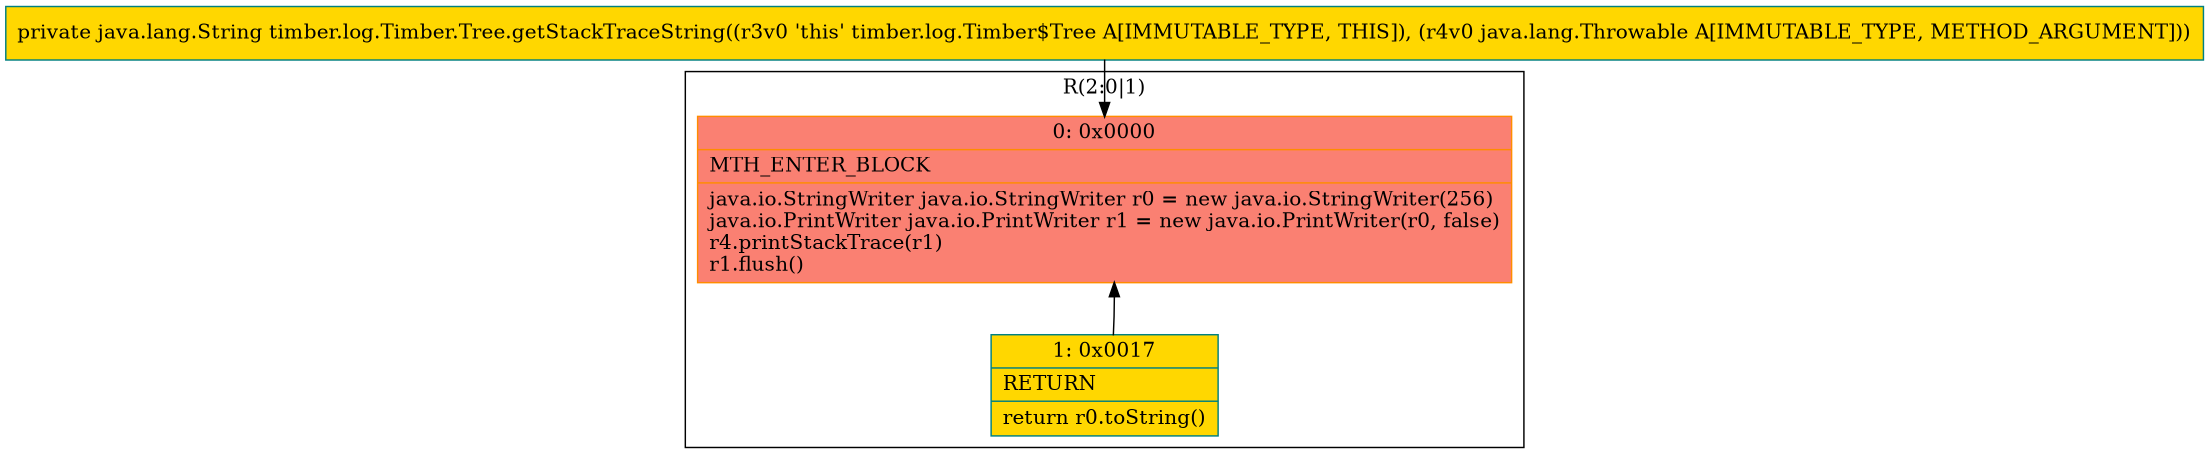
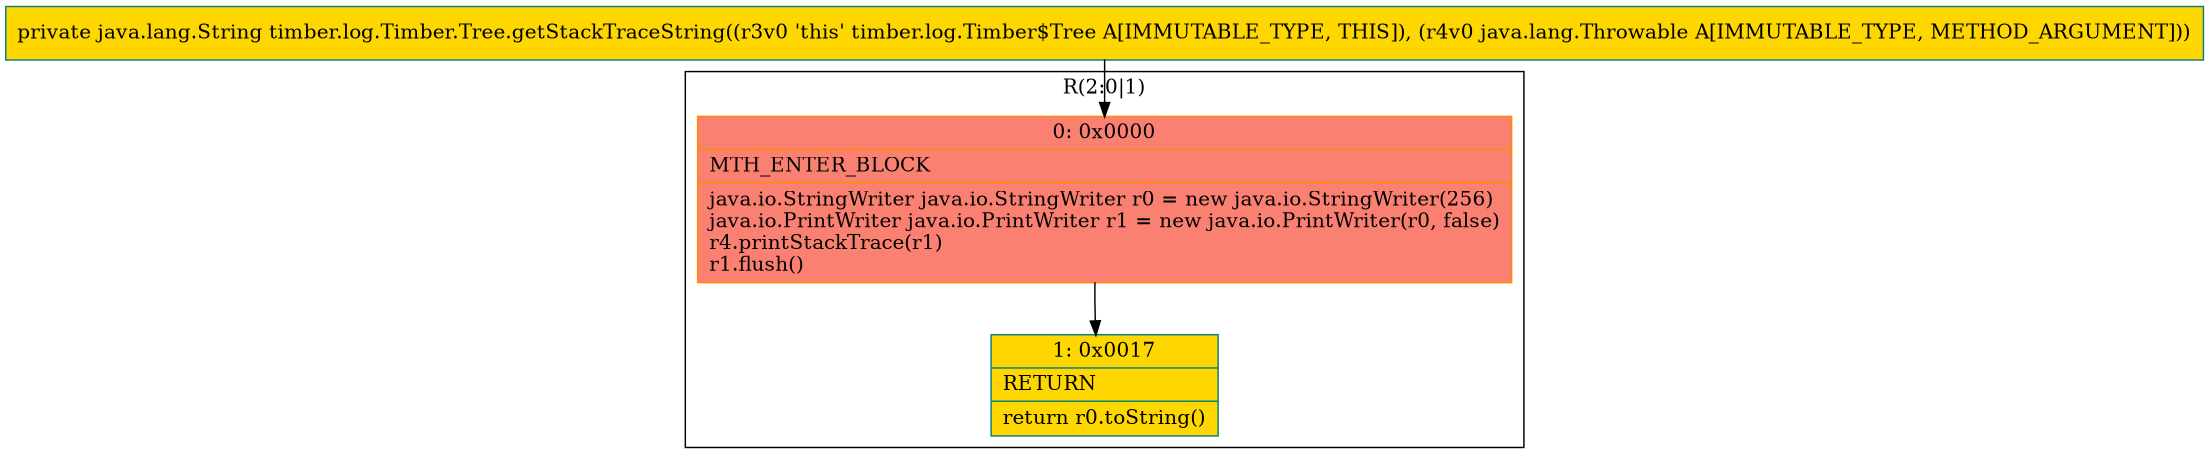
edge "1: 0x0017" -> "0: 0x0000": reversed
